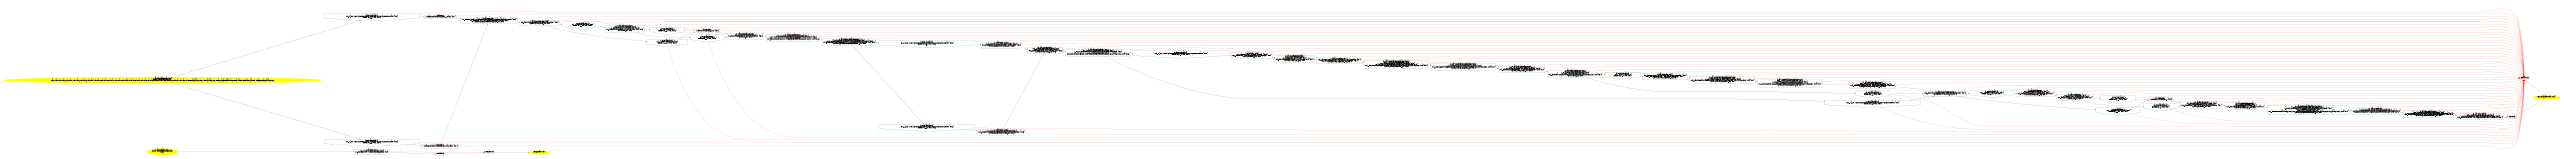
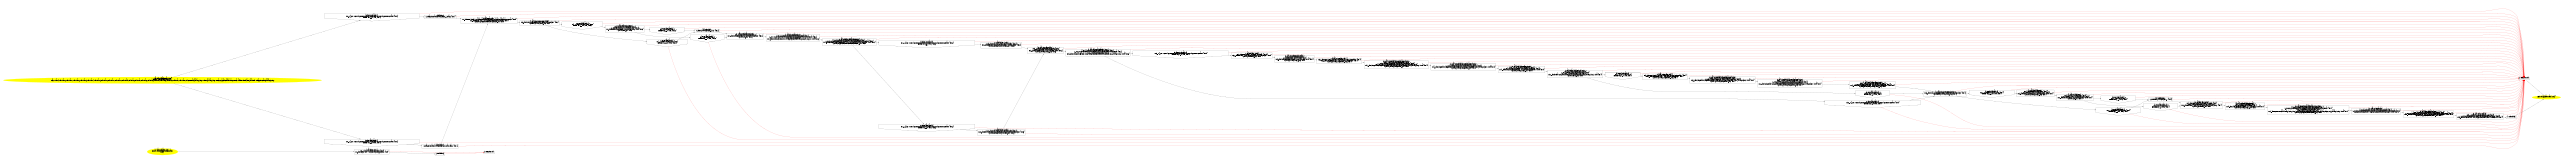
node "2: Exit Application.<init>()": removed
